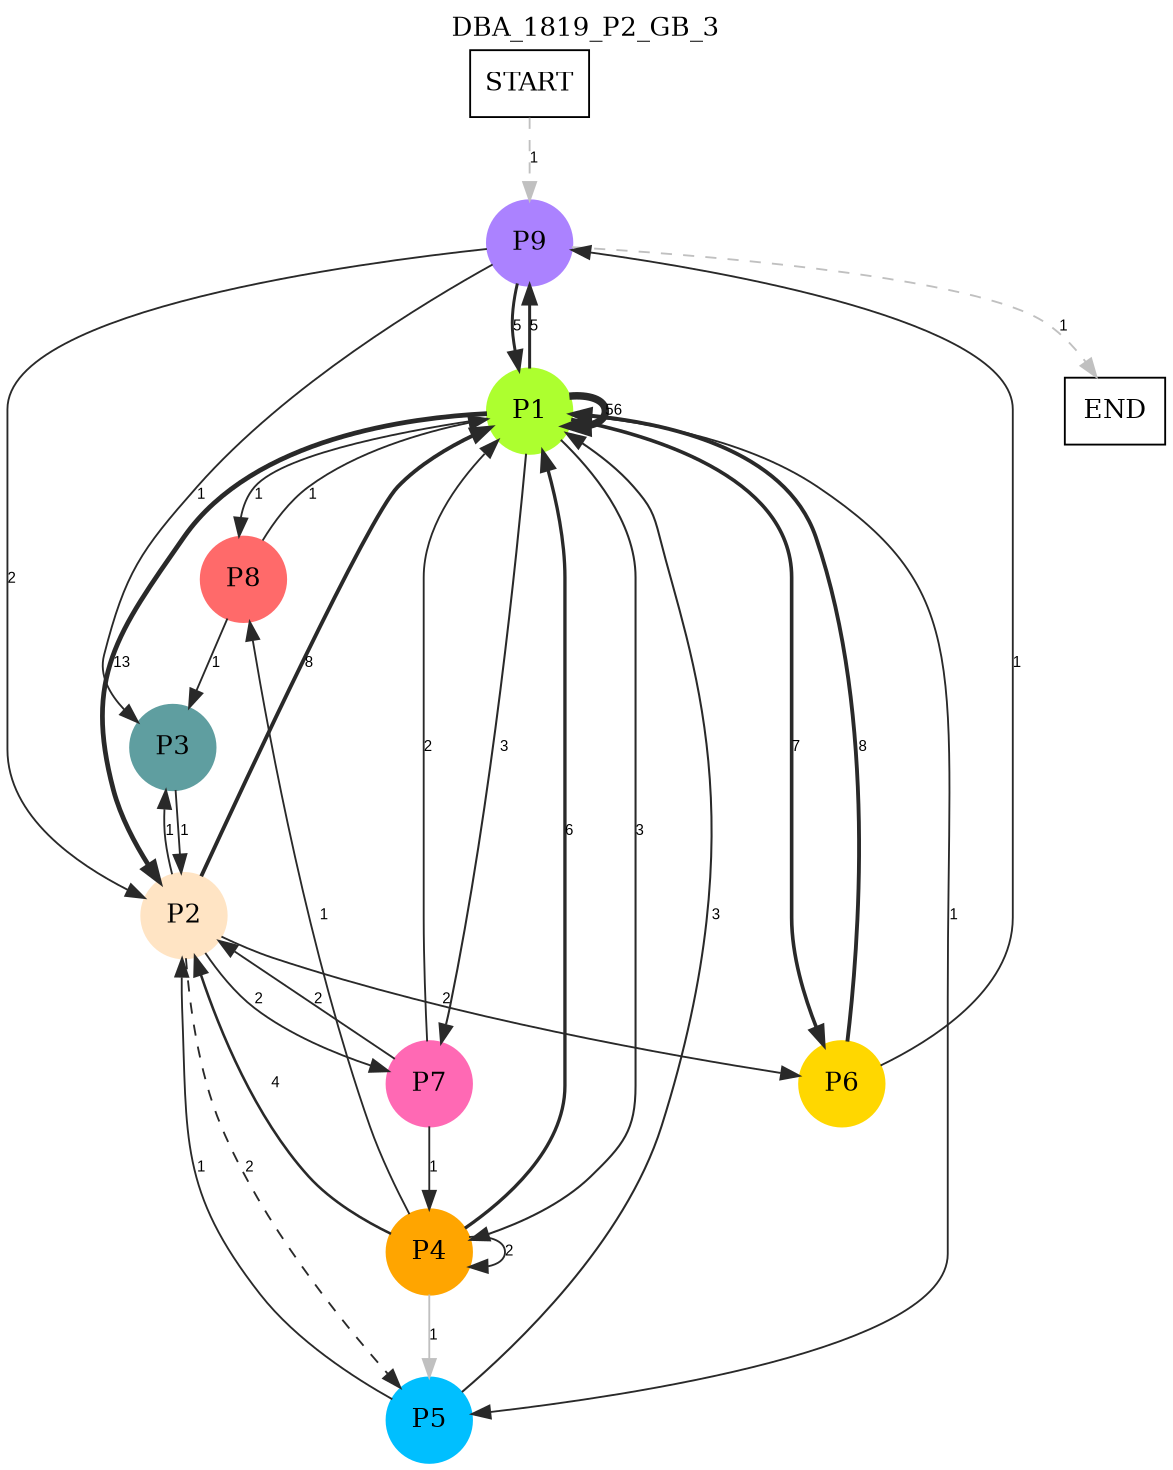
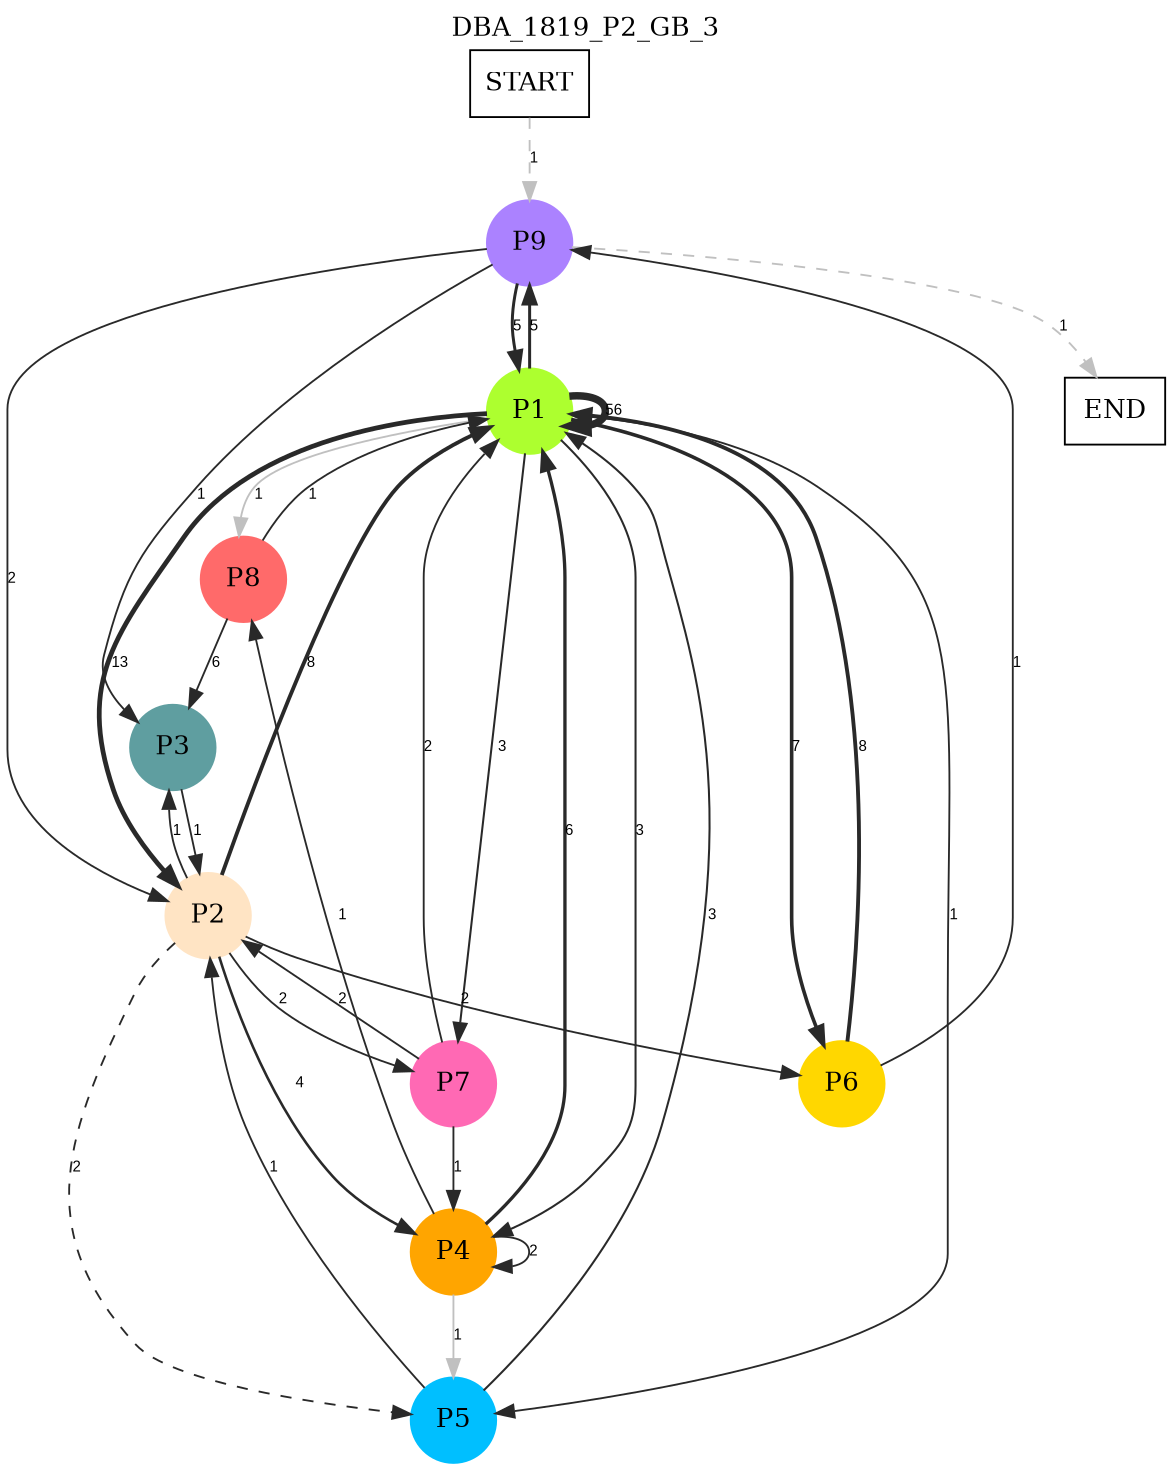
edge "P1" -> "P8": color grey16 -> grey
edge "P8" -> "P3": label "1" -> "6"
edge "P4" -> "P2": reversed
